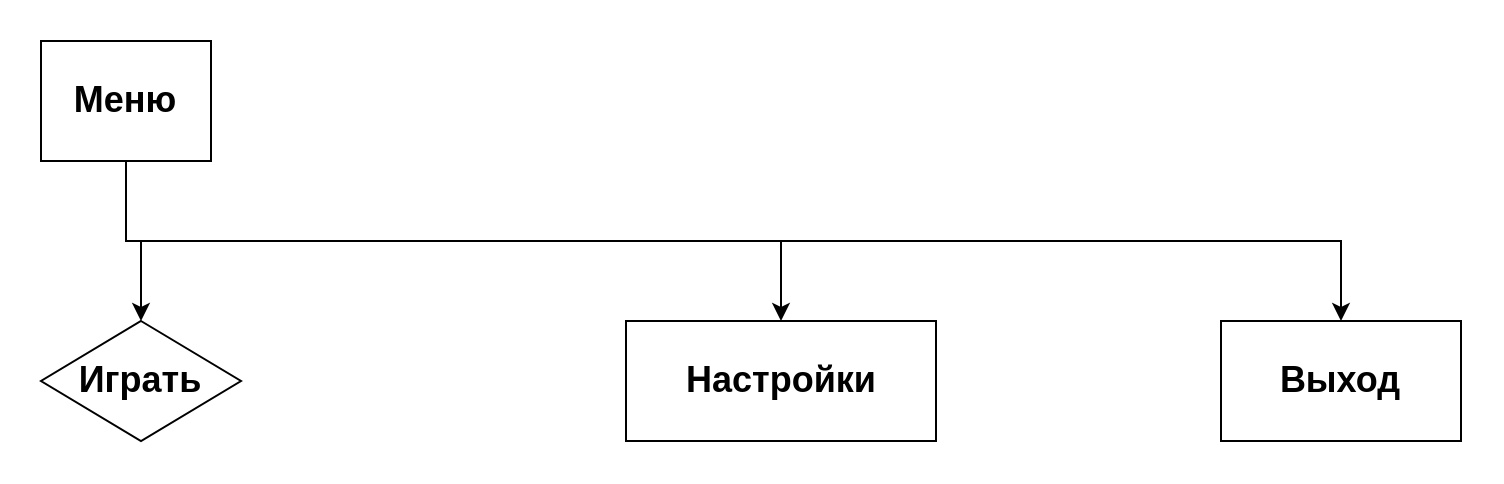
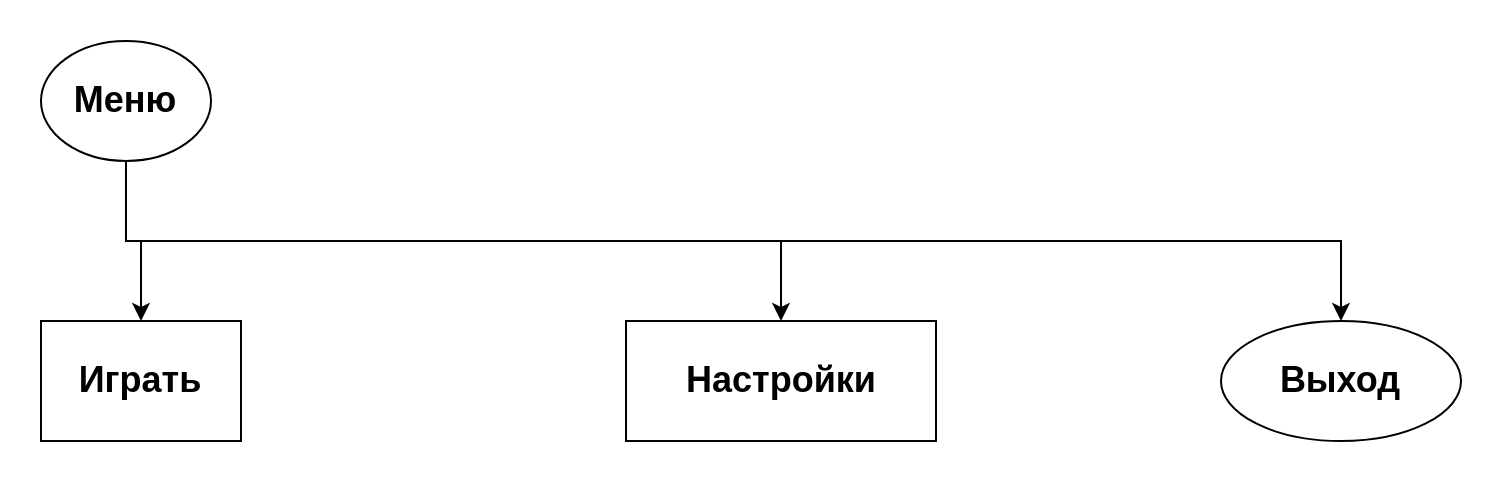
node "Меню": shape rectangle -> ellipse
node "Играть": shape diamond -> rectangle
node "Выход": shape rectangle -> ellipse
